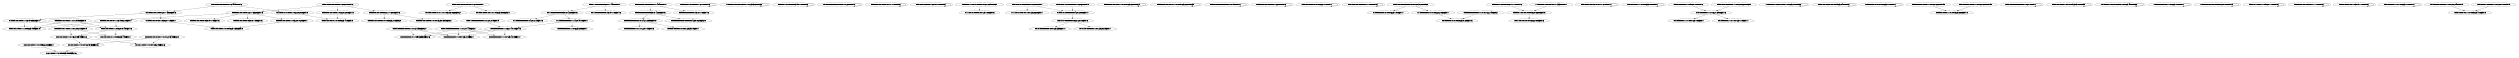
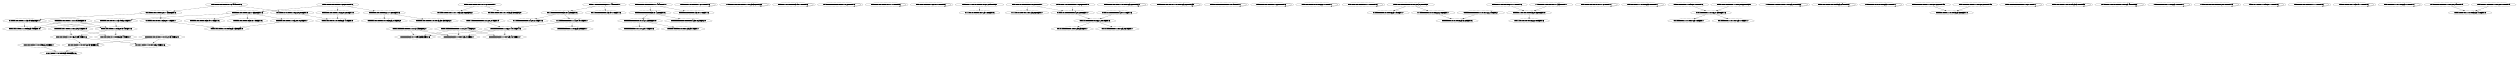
node "0000101000000000_4-20:17-LEN:16": added
